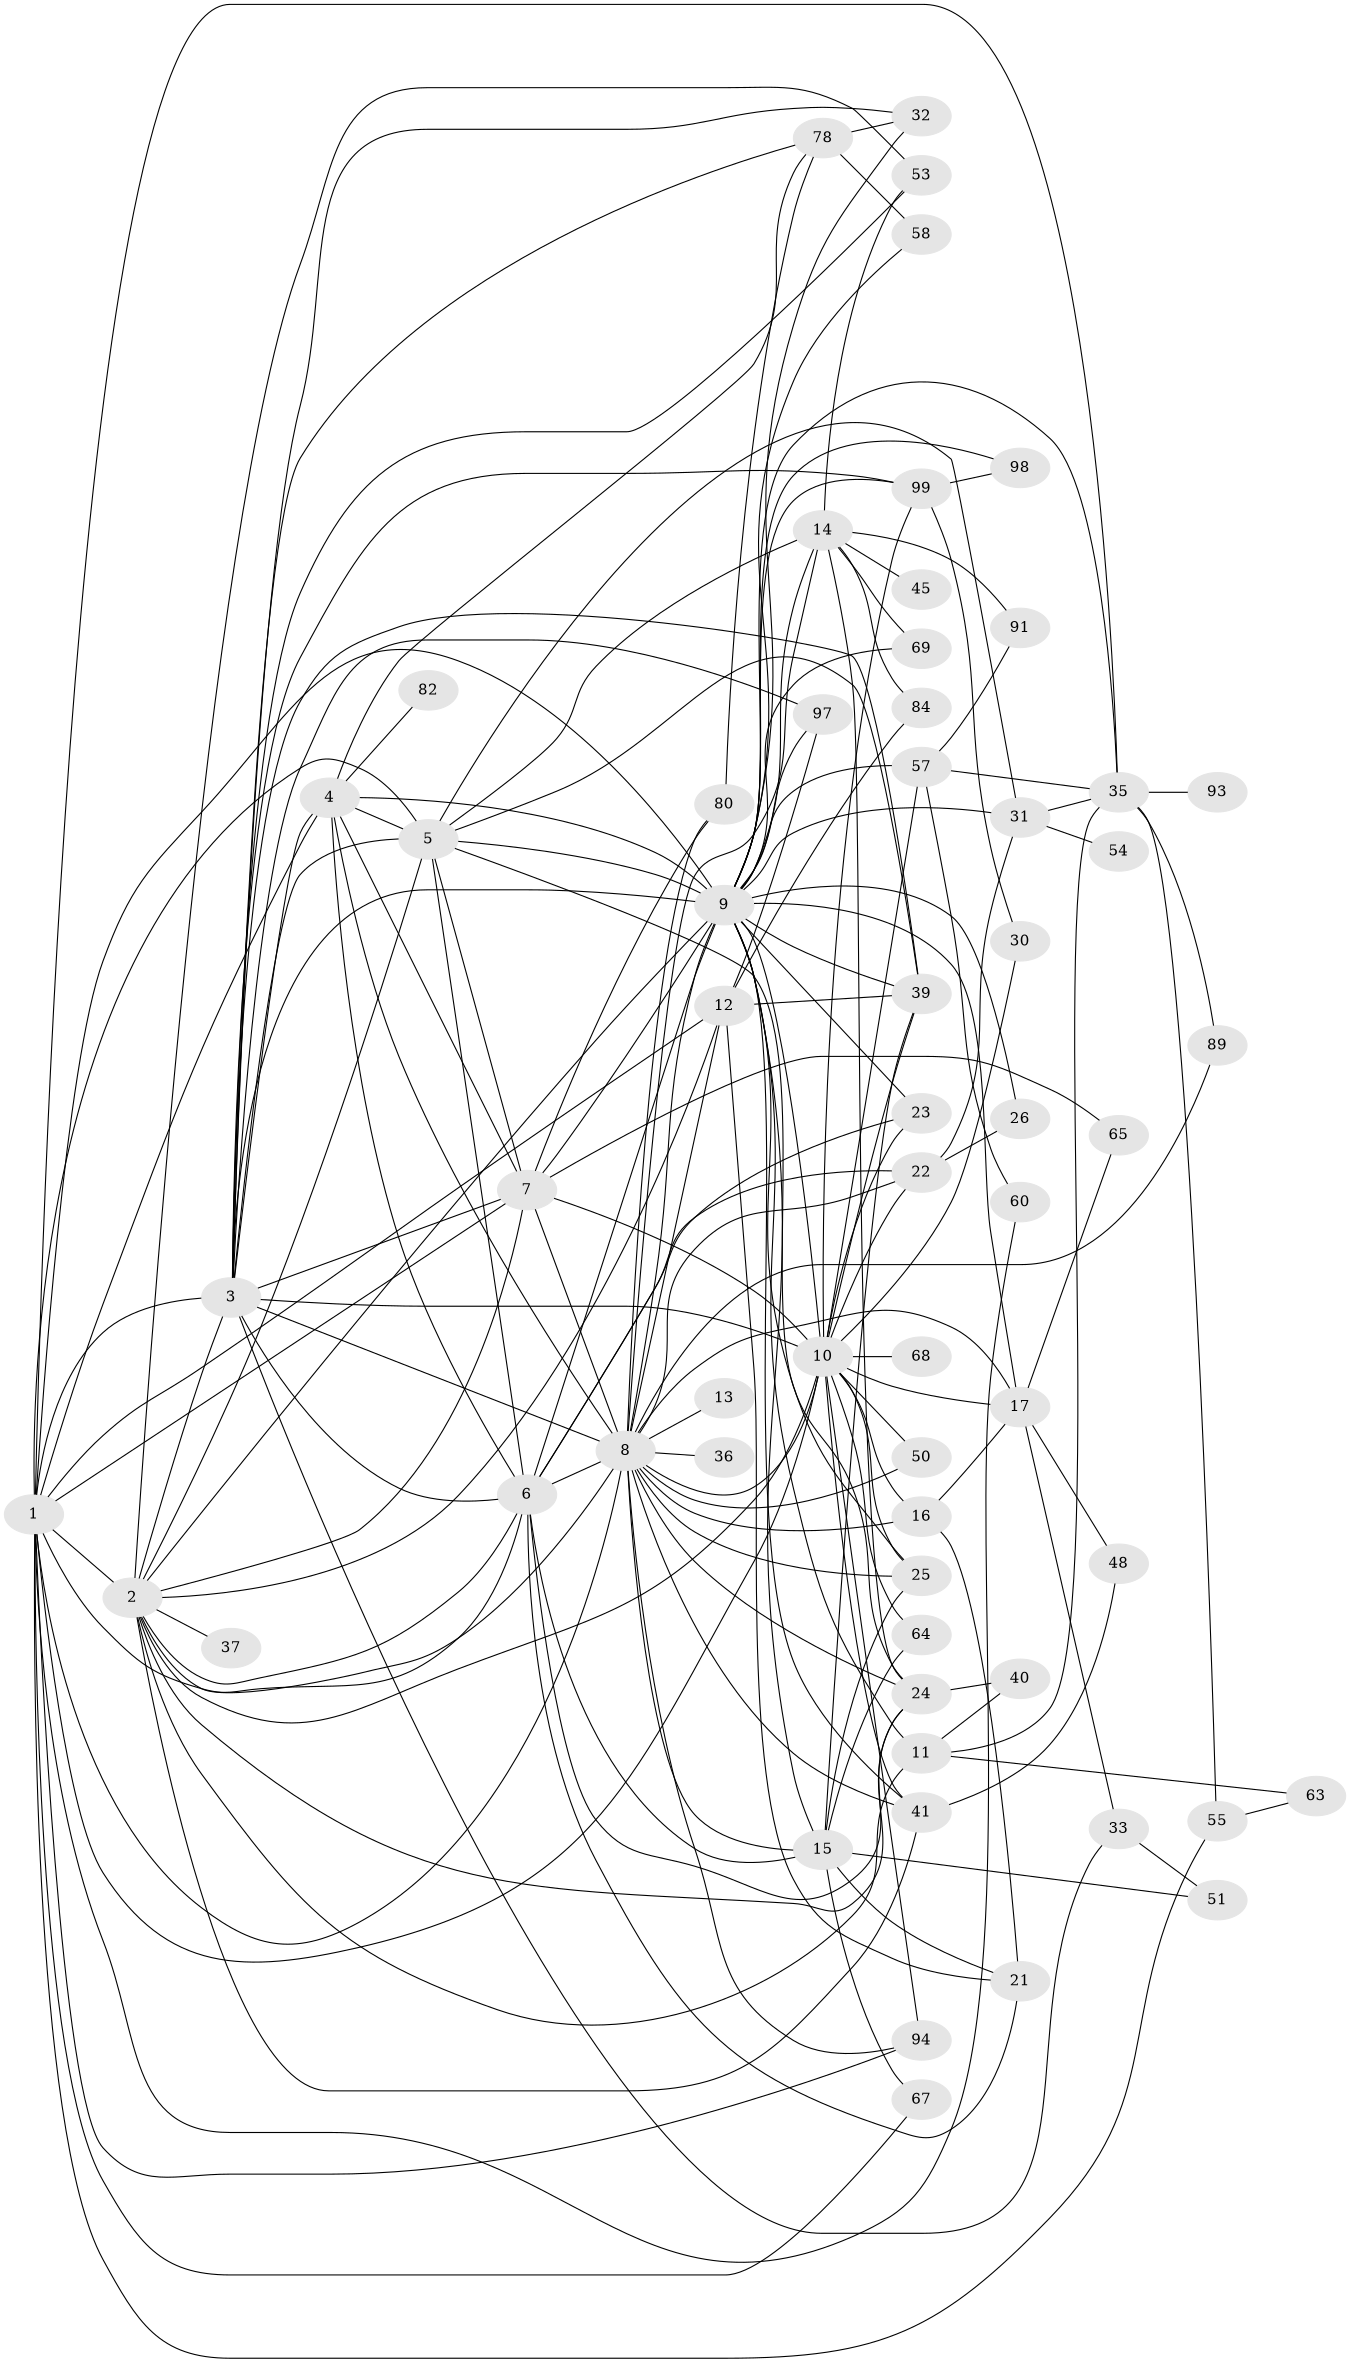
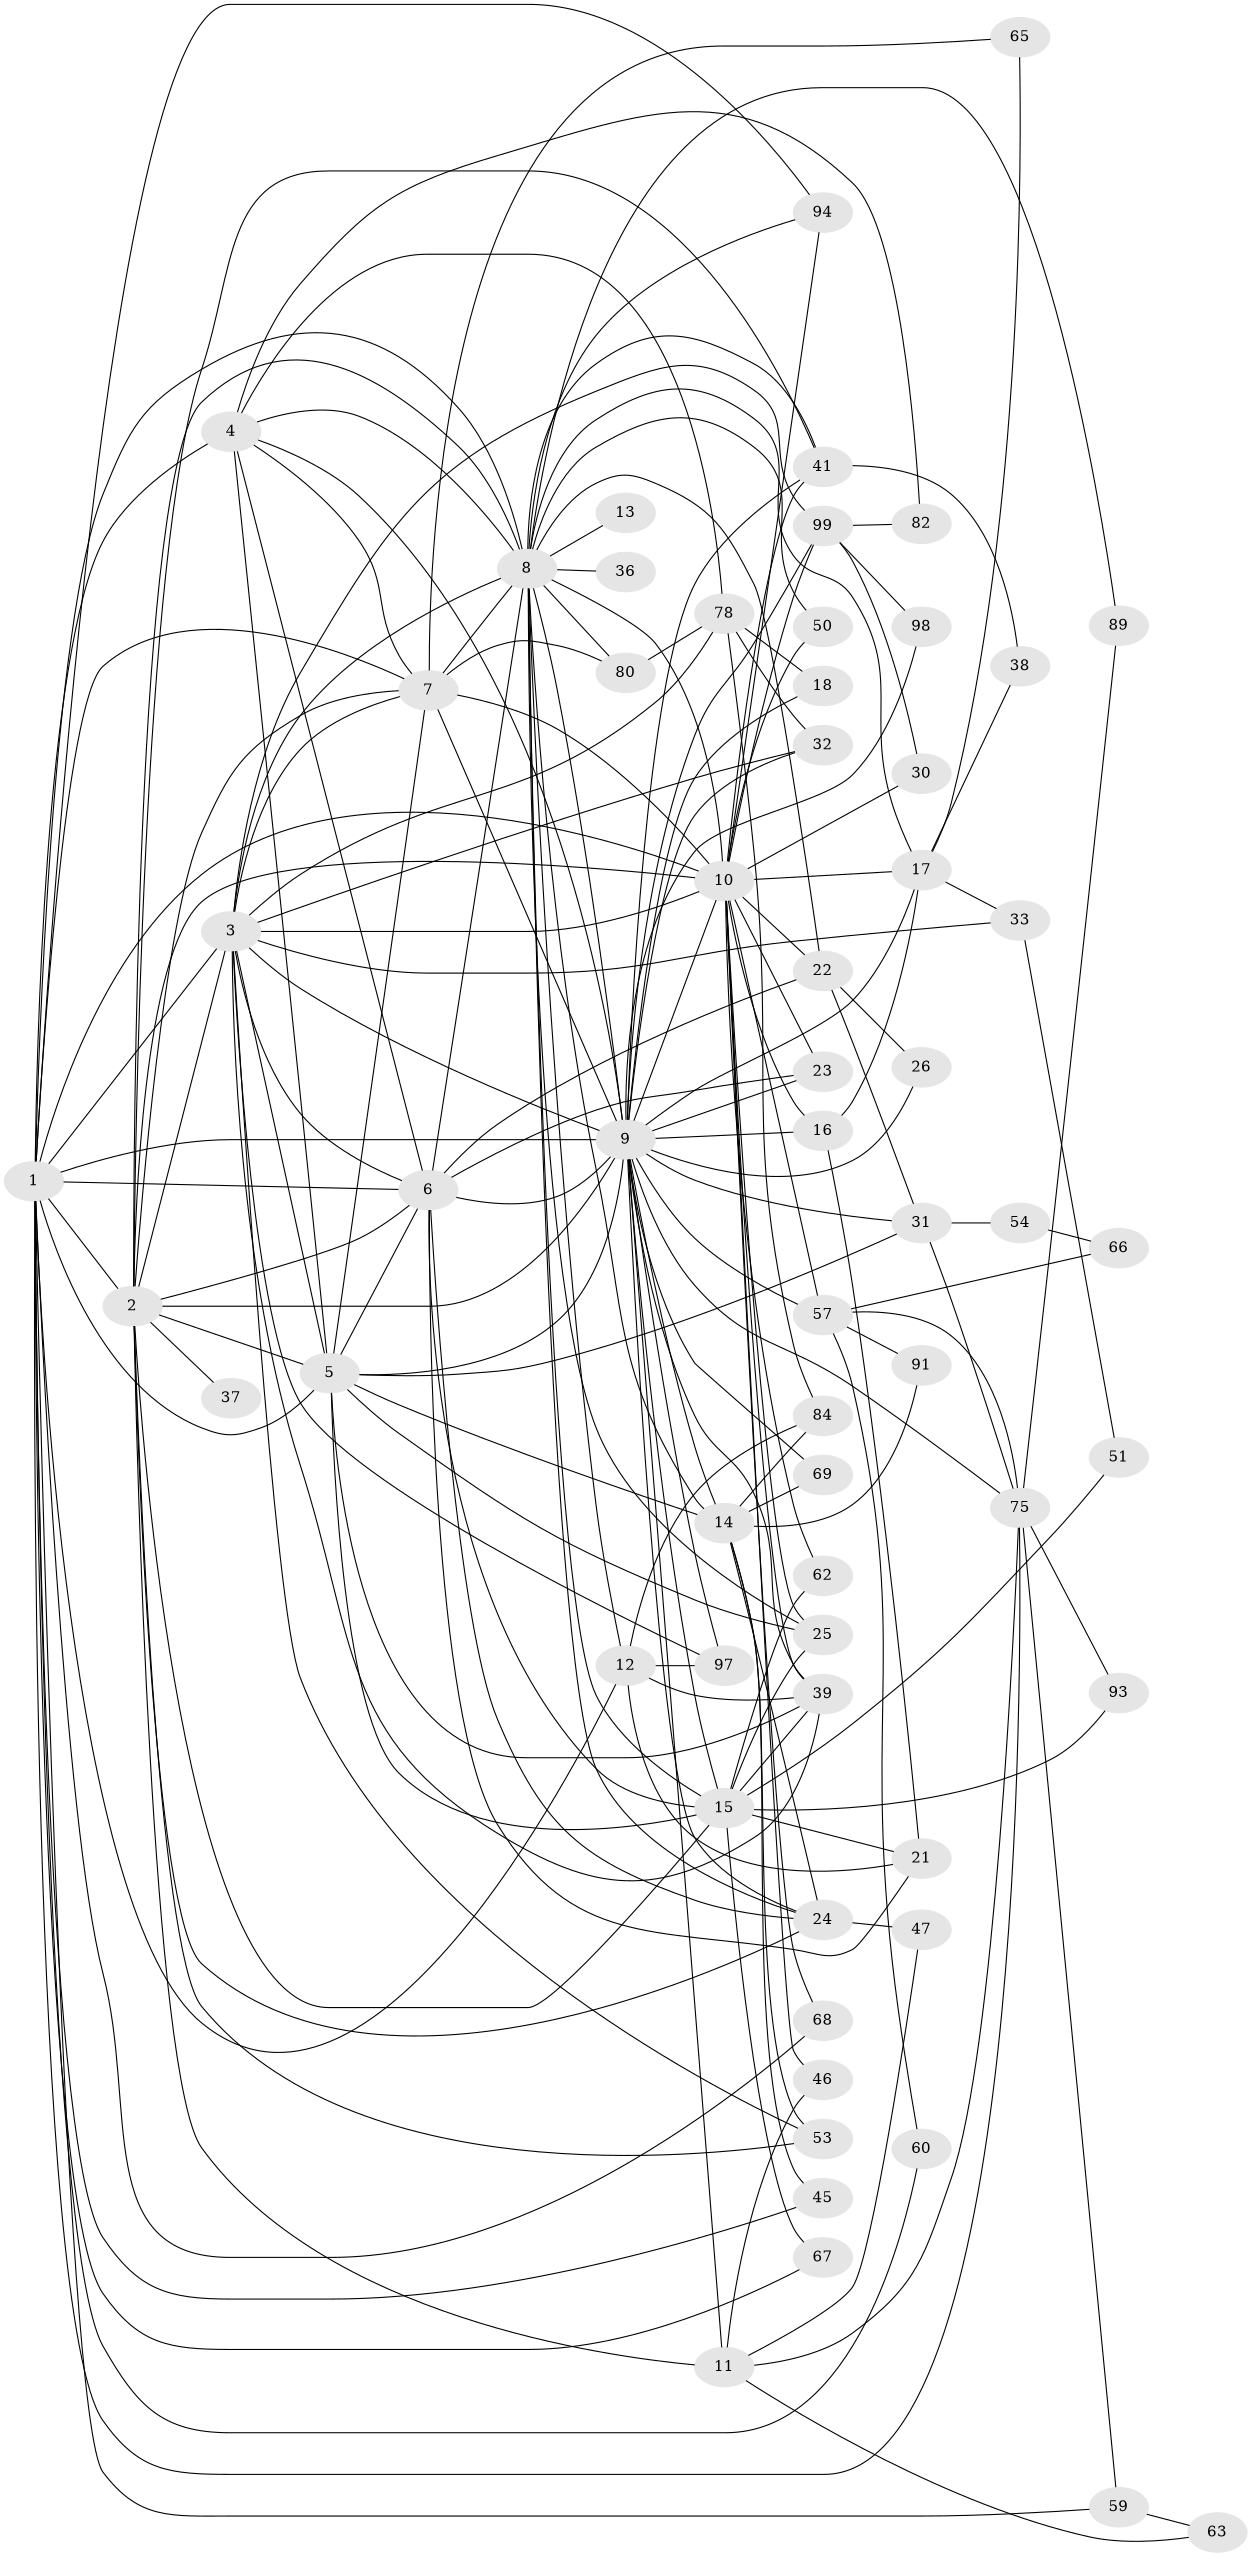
node "58": label "58" -> "18"
edge "82" -- "99": added
node "35": label "35" -> "75"
edge "78" -- "84": added
edge "4" -- "3": removed
node "66": added
edge "12" -- "2": now "15" -- "2"
edge "8" -- "16": now "9" -- "16"
node "48": label "48" -> "38"
node "64": label "64" -> "62"
node "40": label "40" -> "47"
edge "5" -- "15": added
edge "93" -- "15": added
node "55": label "55" -> "59"
edge "1" -- "68": added
node "46": added
edge "1" -- "45": added
